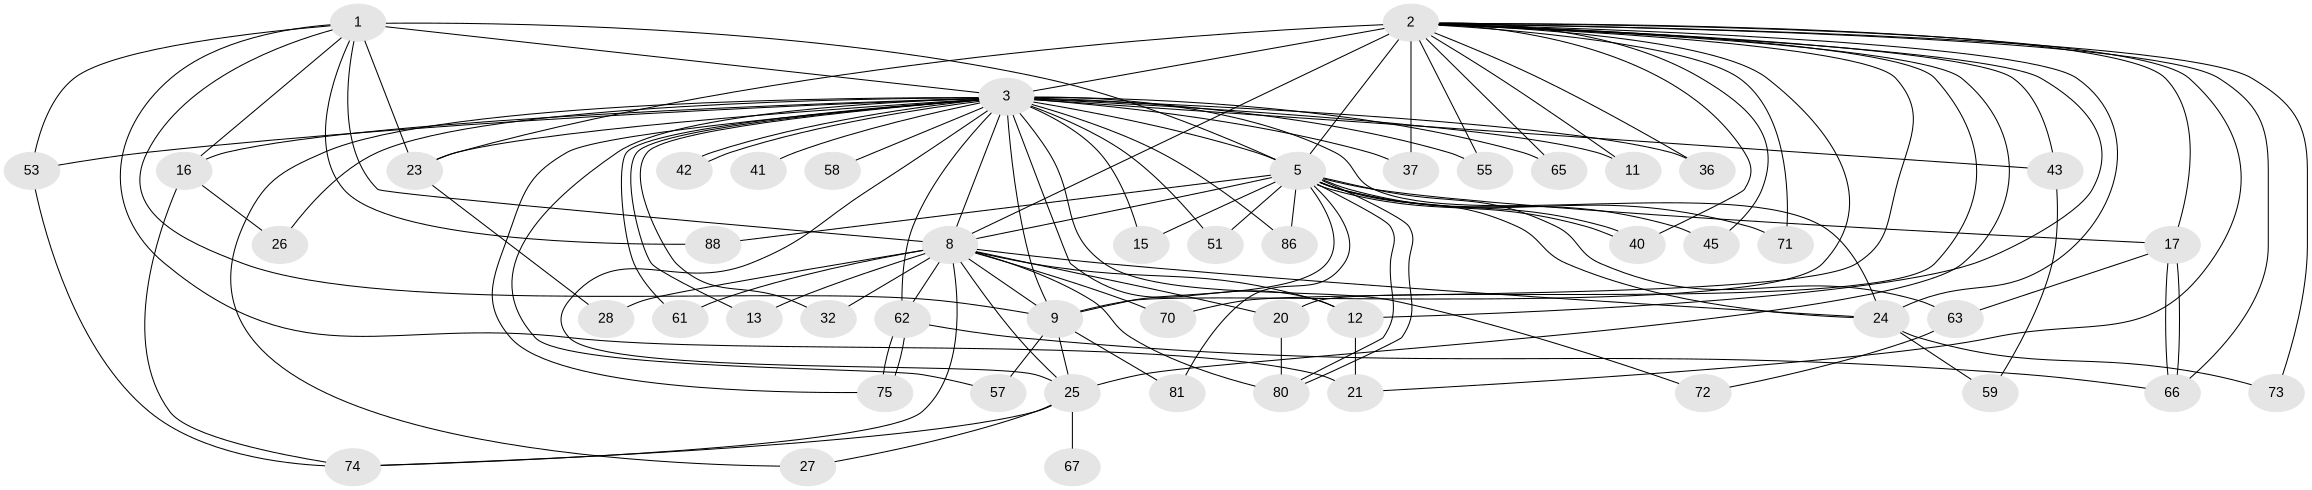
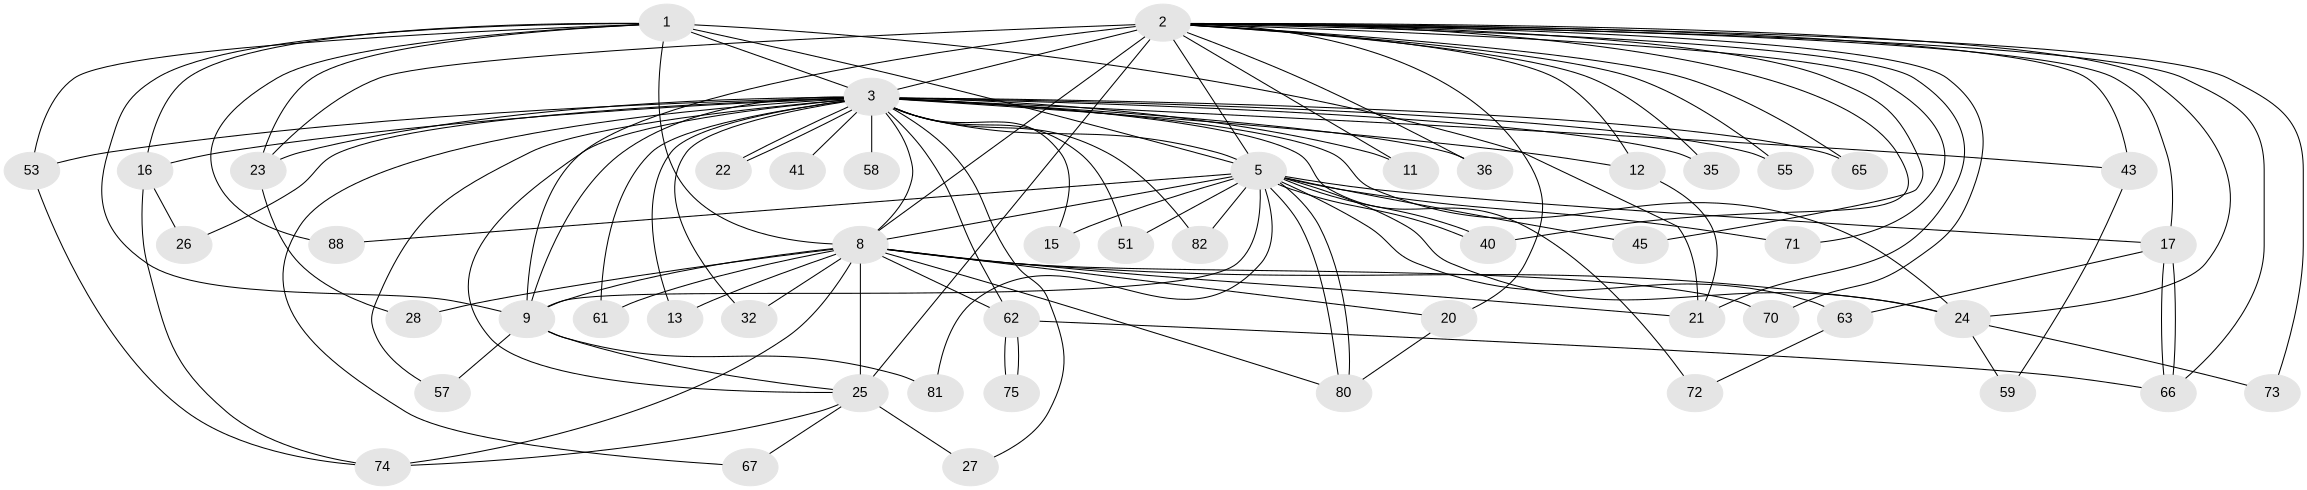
node "42": label "42" -> "22"
node "37": label "37" -> "35"
edge "3" -- "75": now "3" -- "67"
node "86": label "86" -> "82"
edge "8" -- "12": now "8" -- "21"
